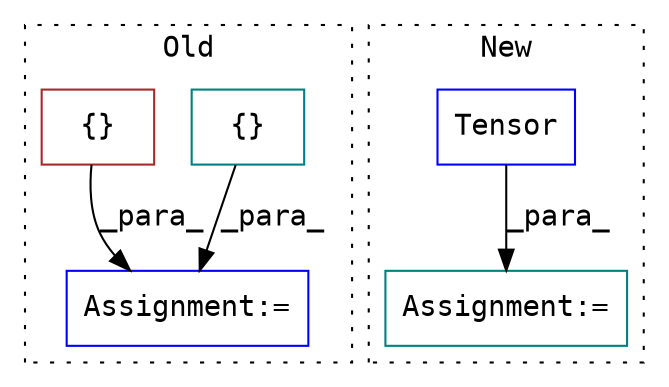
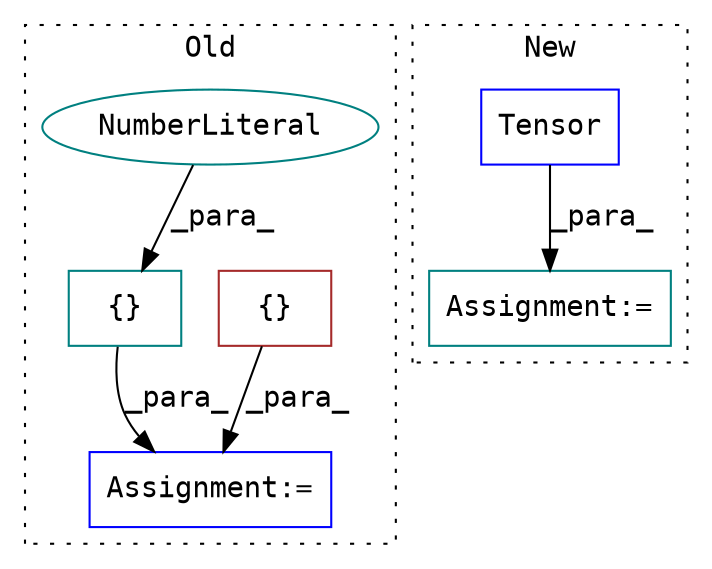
node "NumberLiteral": added
